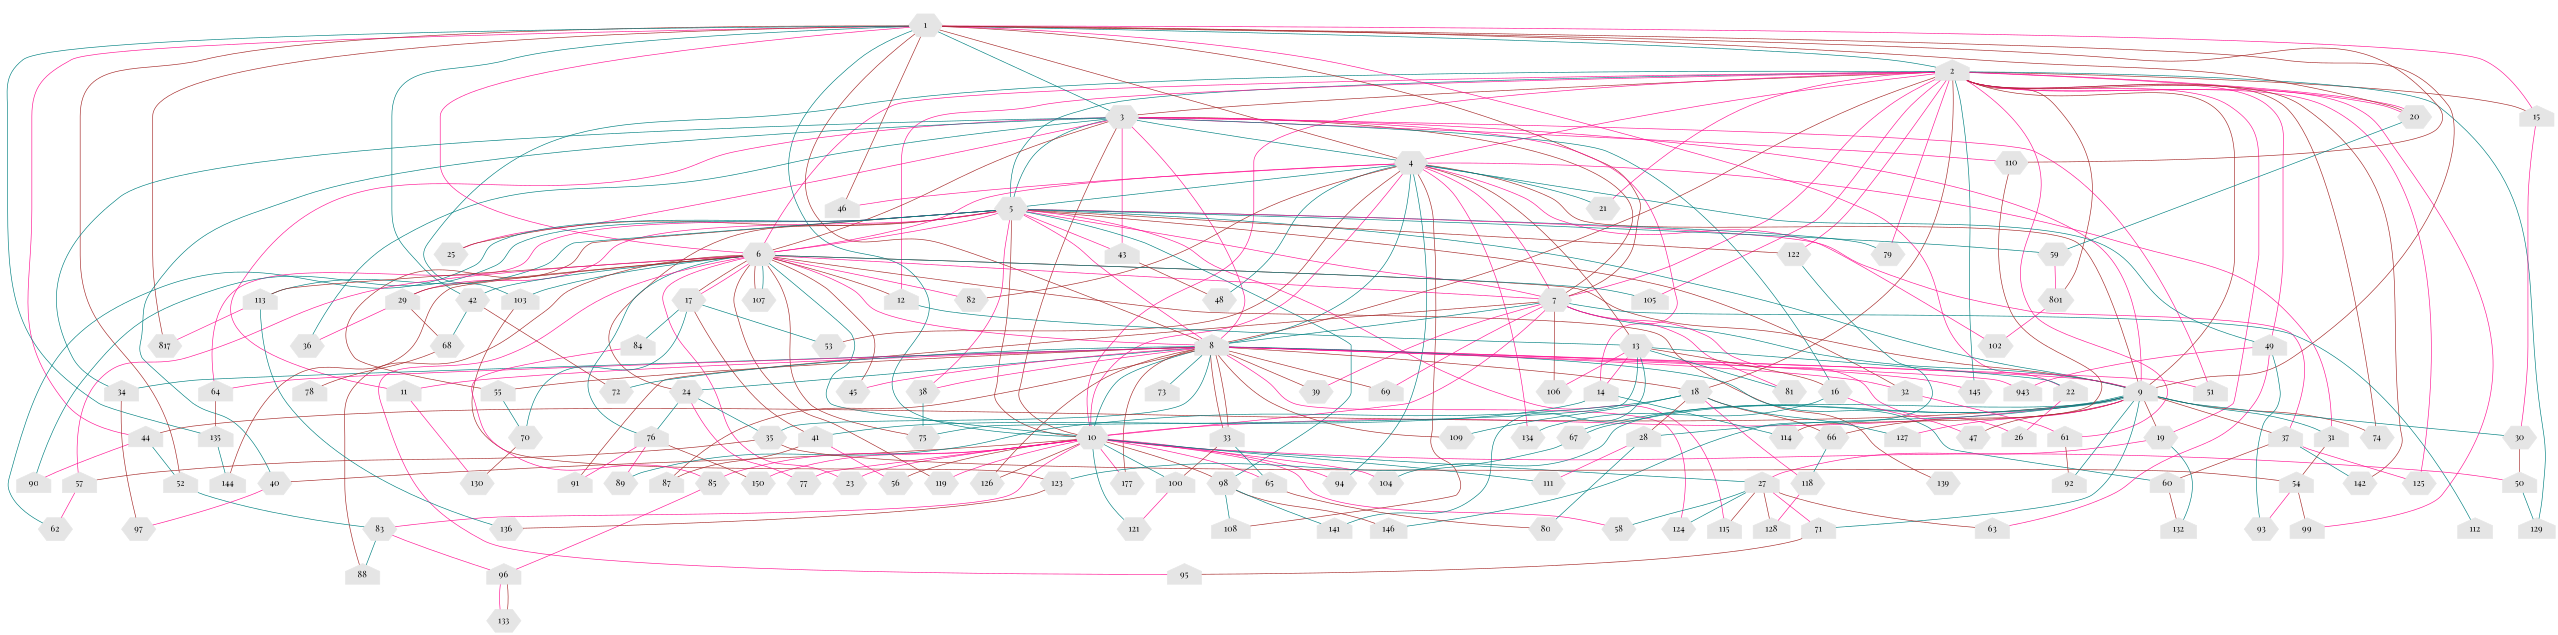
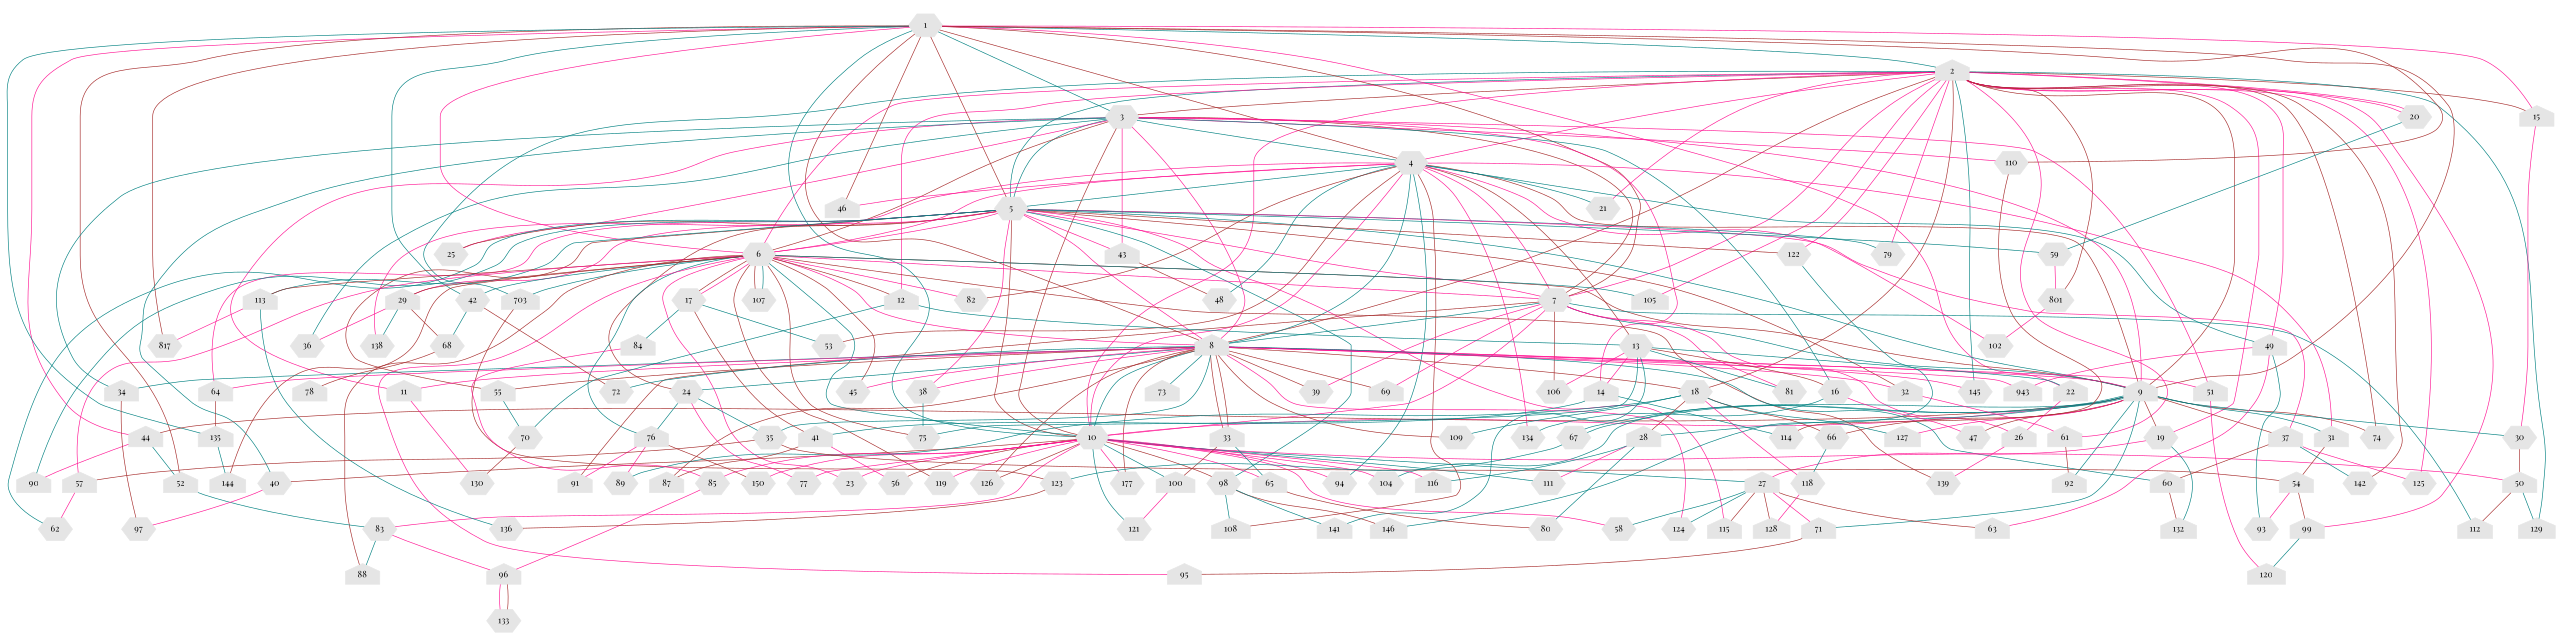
edge "1" -- "20": now "1" -- "5"
node "103": label "103" -> "703"
node "138": added
edge "17" -- "70": now "12" -- "70"
edge "26" -- "139": added
node "116": added
edge "50" -- "112": added
node "120": added
